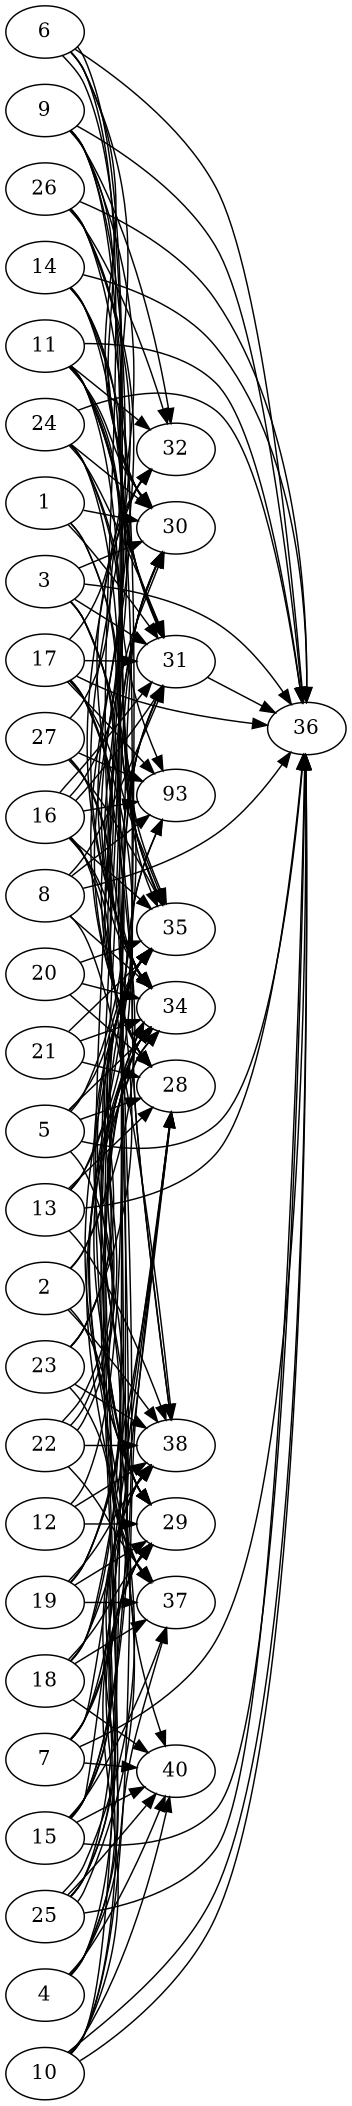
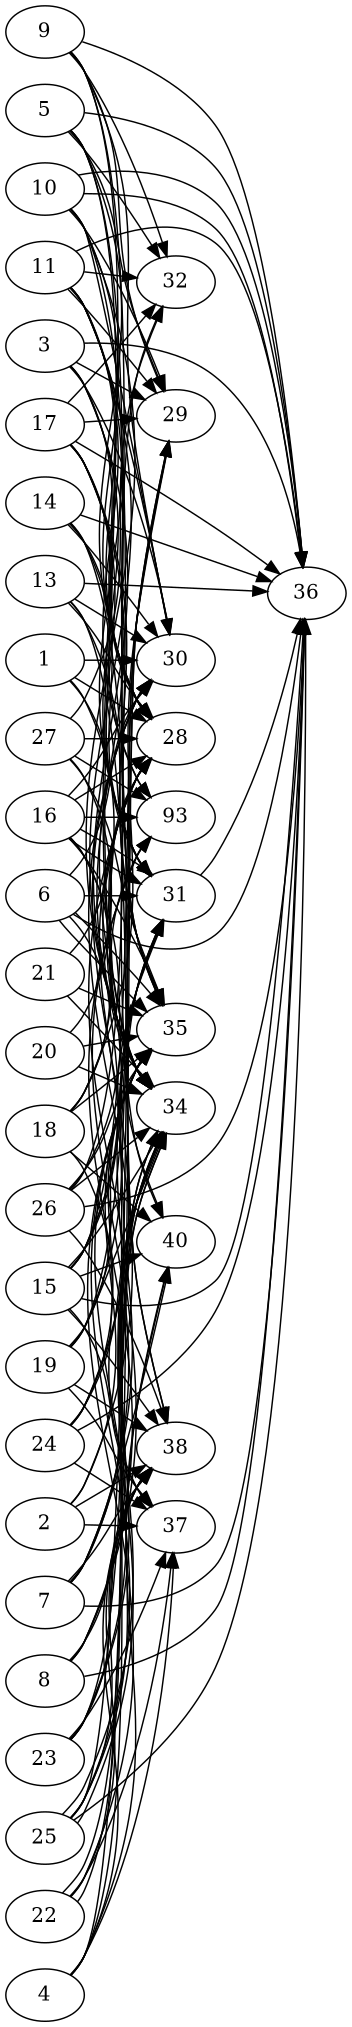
edge "15" -> "34": added
node "12": removed
